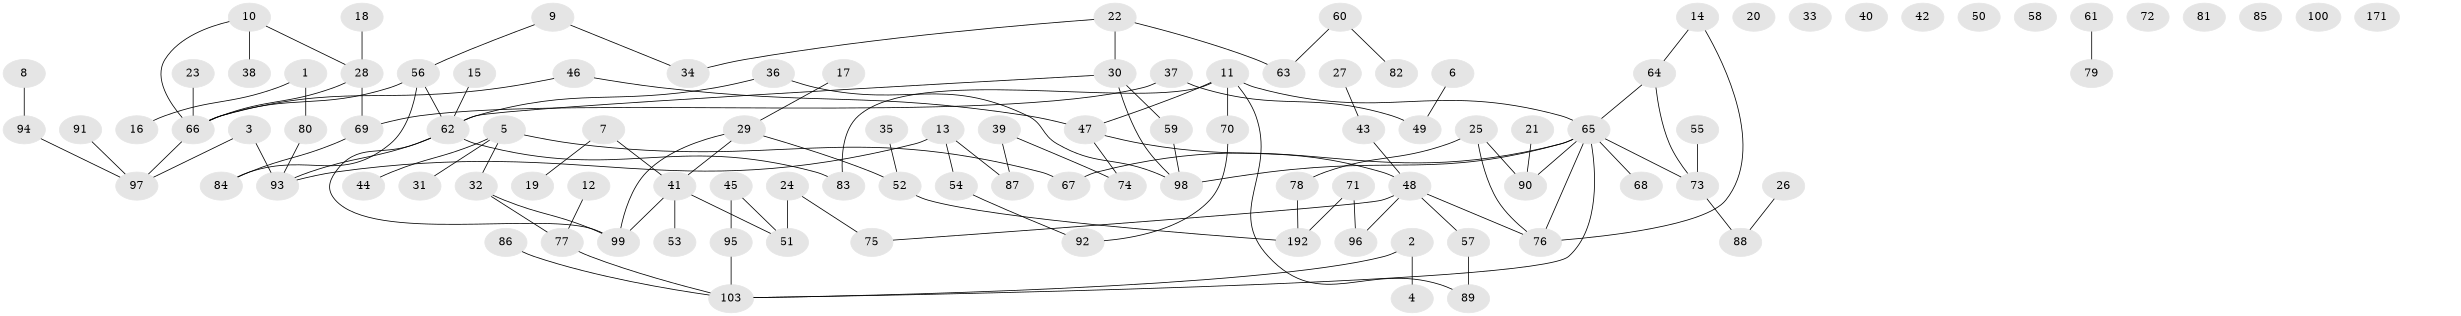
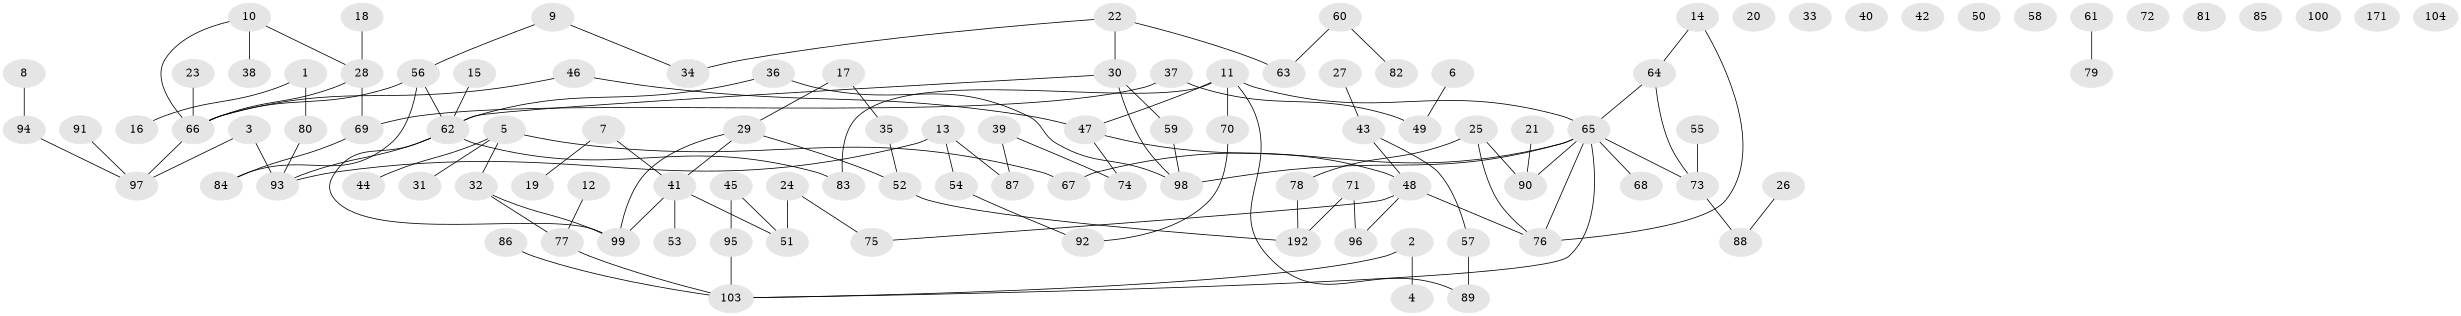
node "104": added
edge "17" -- "35": added
edge "48" -- "57": now "43" -- "57"
